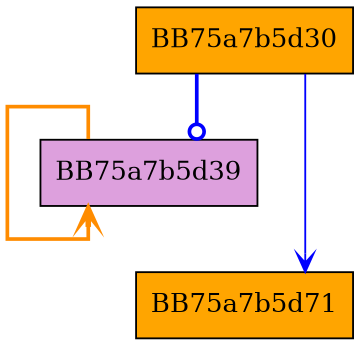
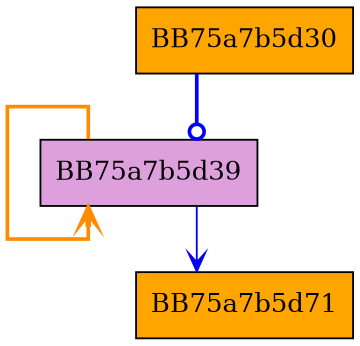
edge "BB75a7b5d30" -> "BB75a7b5d71": now "BB75a7b5d39" -> "BB75a7b5d71"
